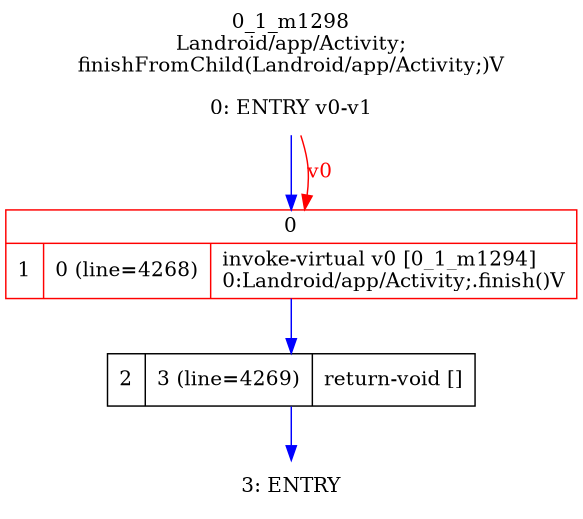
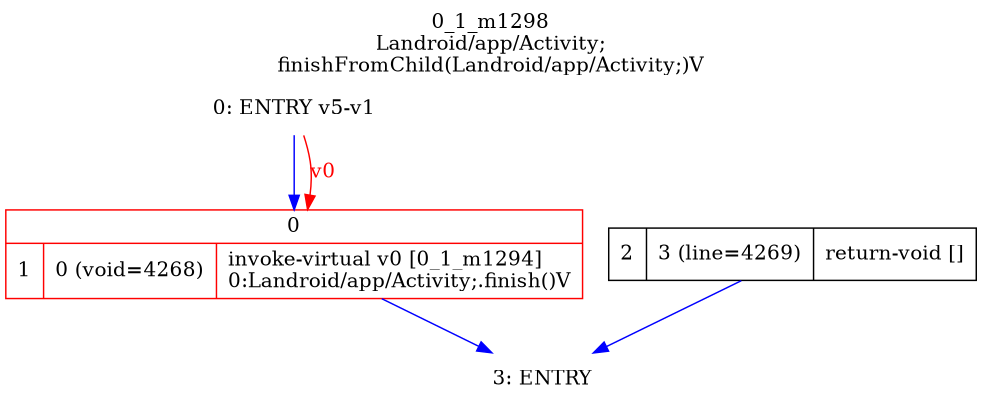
node "0: ENTRY v0-v1": label "0: ENTRY v0-v1" -> "0: ENTRY v5-v1"
node "0": text "0 (line=4268)" -> "0 (void=4268)"
edge "0" -> "2": now "0" -> "3: ENTRY"
